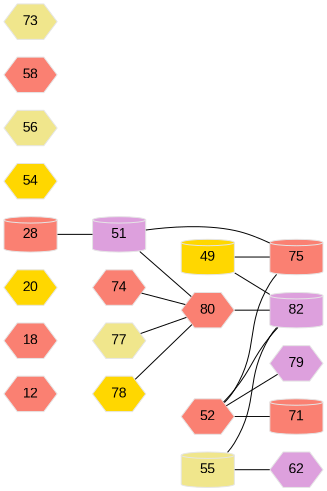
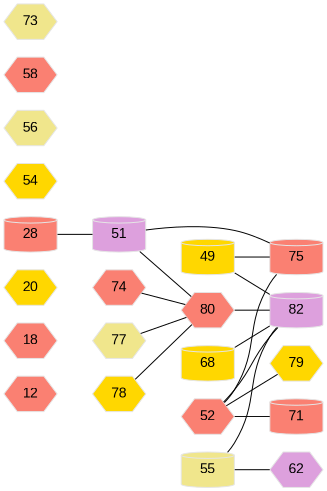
node "68": added
node "79": fillcolor plum -> gold
